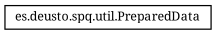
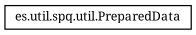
node "es.deusto.spq.util.PreparedData": label "es.deusto.spq.util.PreparedData" -> "es.util.spq.util.PreparedData"
